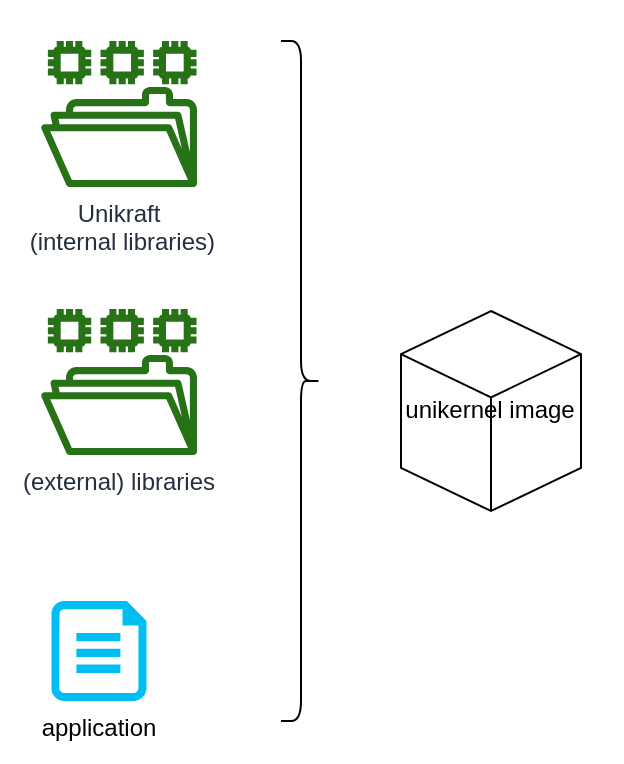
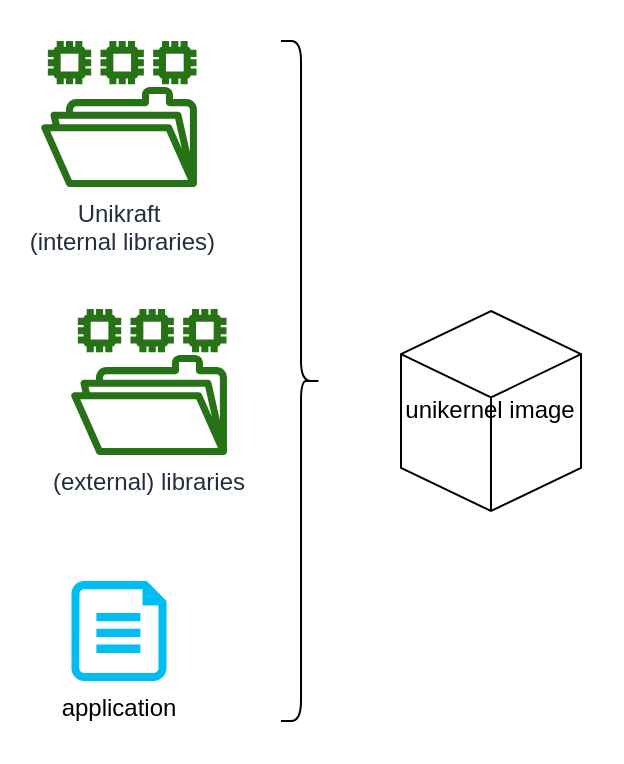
node "(external) libraries": moved (119, 382) -> (149, 382)
node "application": moved (99, 651) -> (119, 631)
